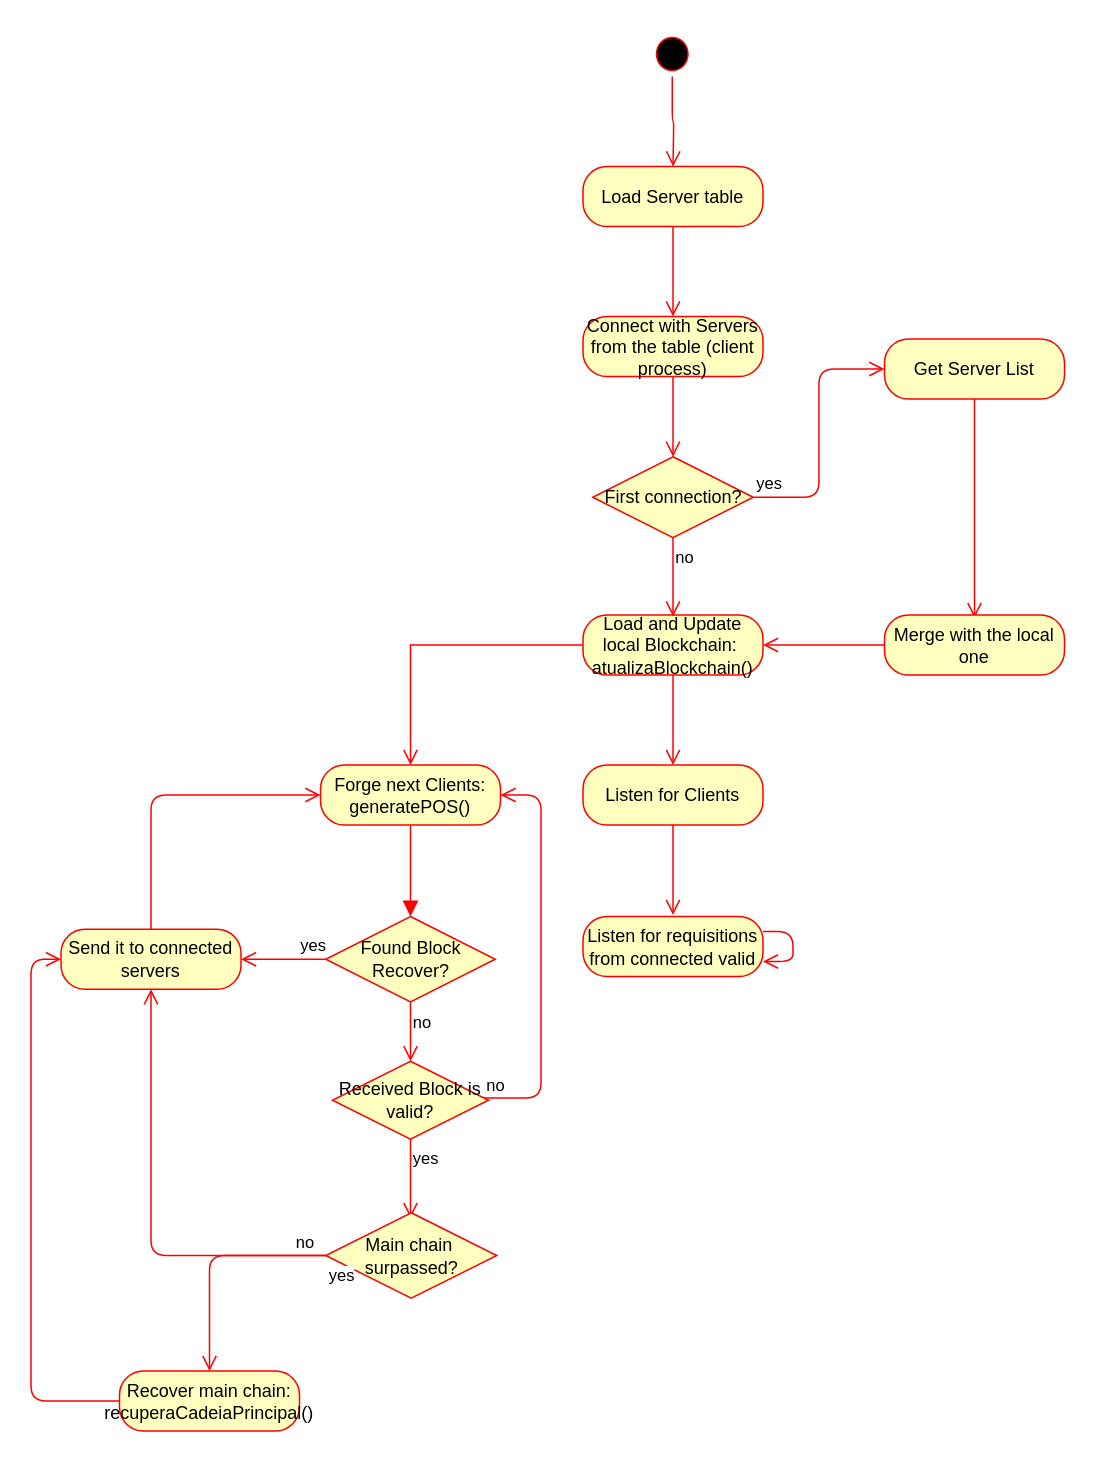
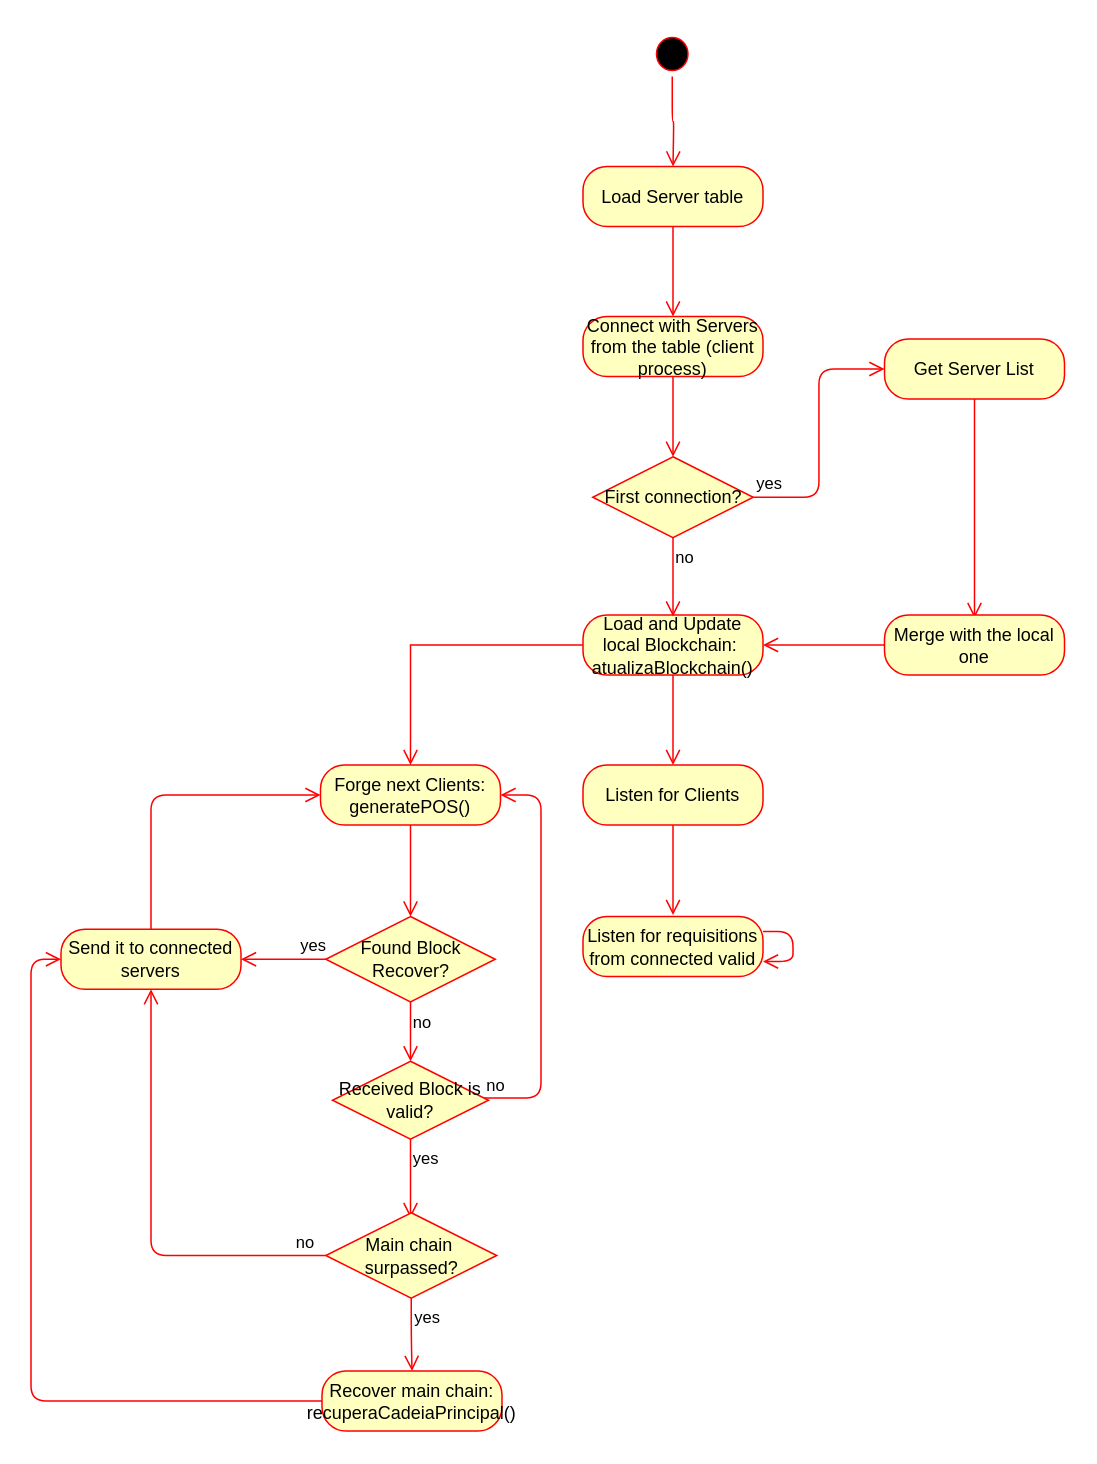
edge "Forge next Clients: generatePOS()" -> "Found Block Recover?": arrowhead block -> open
node "Recover main chain: recuperaCadeiaPrincipal()": moved (209, 1401) -> (412, 1401)
